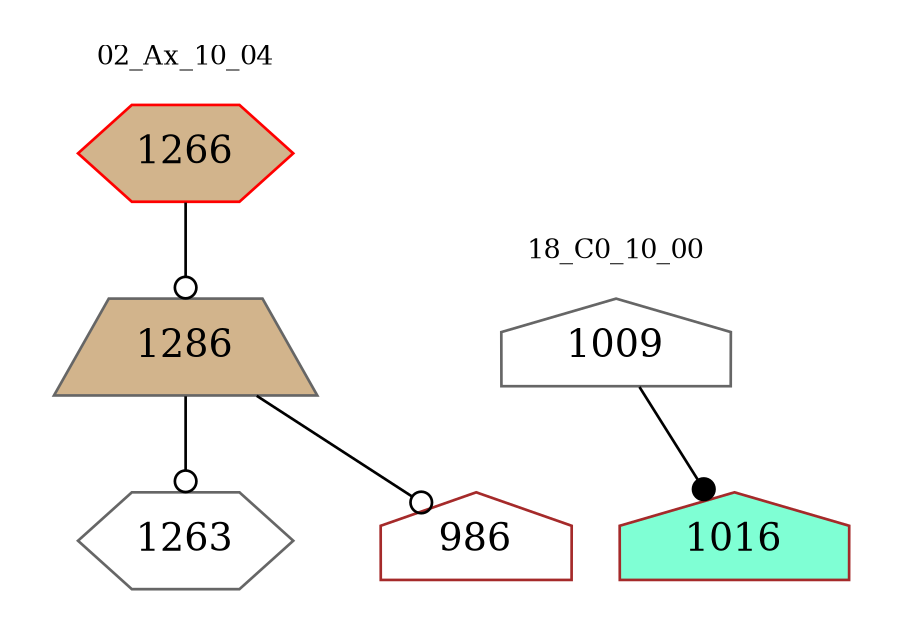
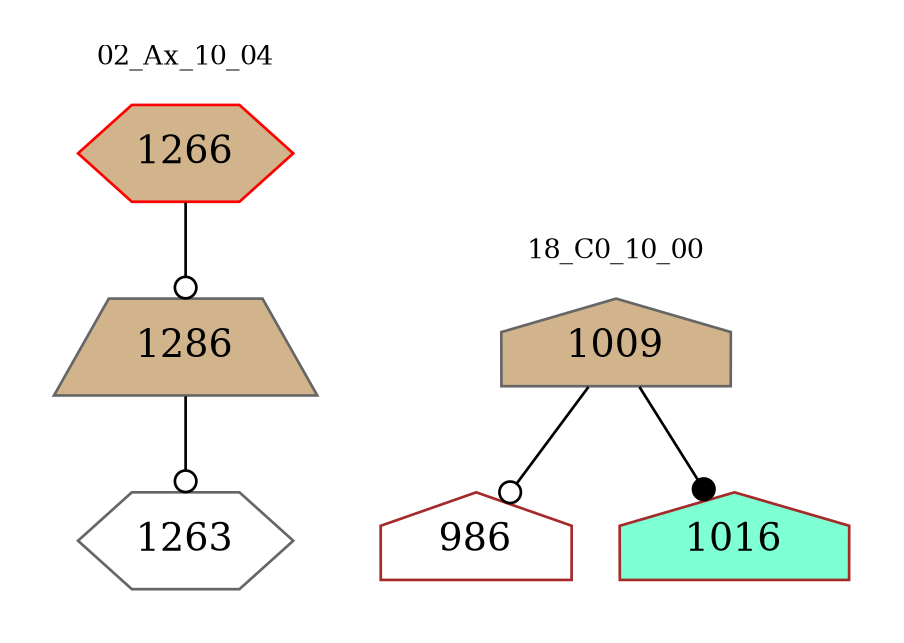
node "1009": fillcolor white -> tan
edge "1286" -> "986": now "1009" -> "986"
